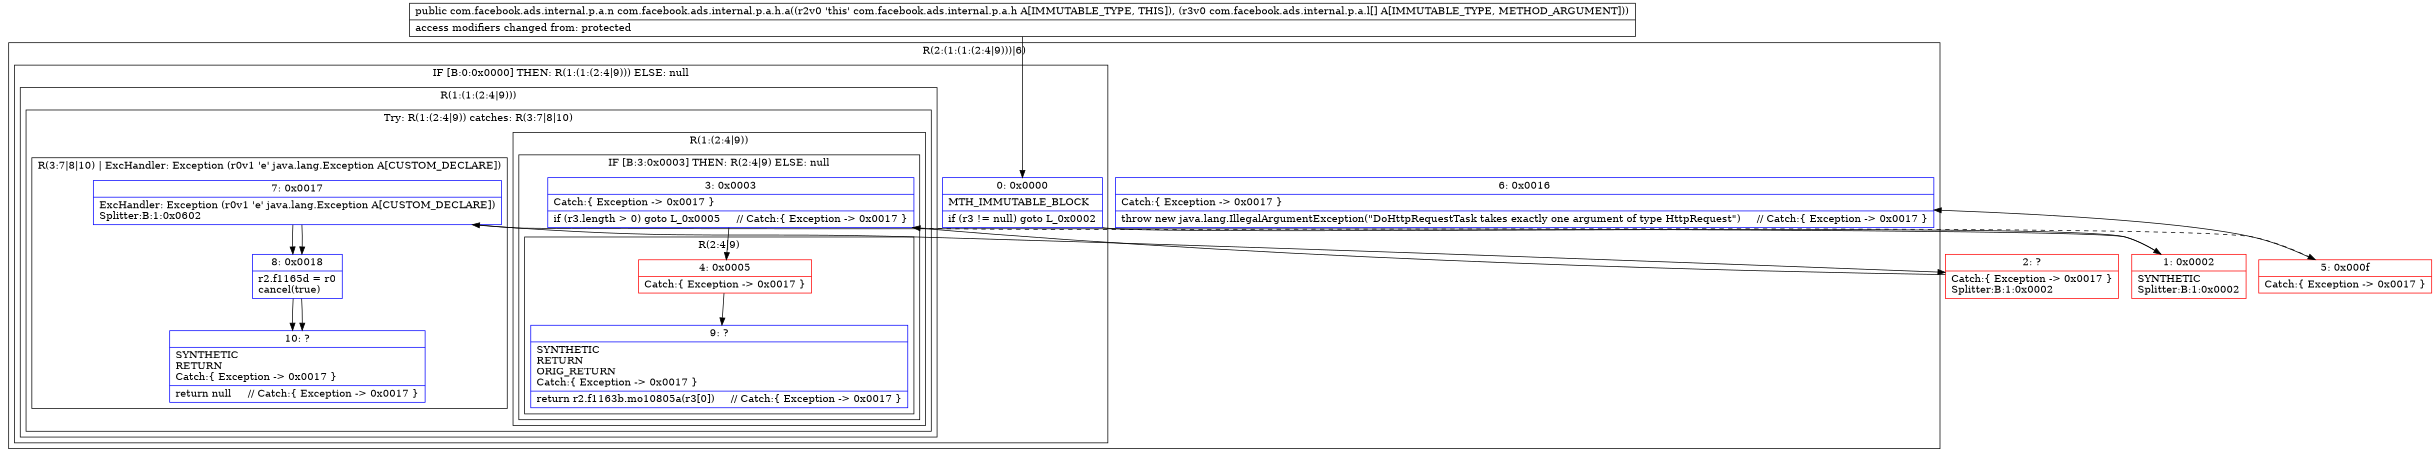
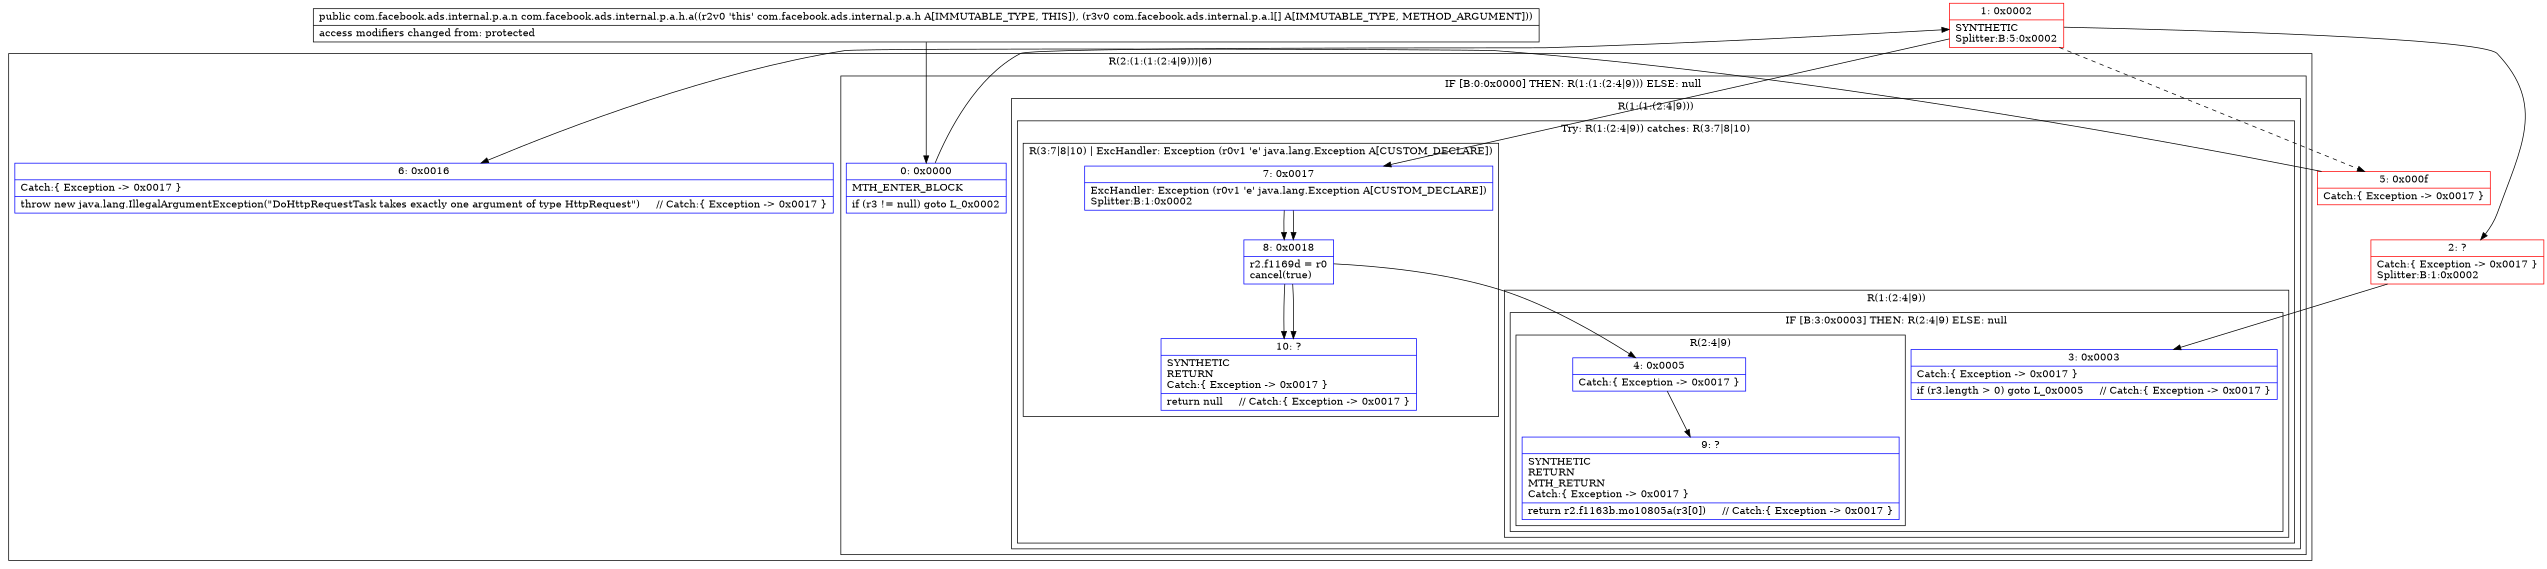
node "0: 0x0000": text "MTH_IMMUTABLE_BLOCK" -> "MTH_ENTER_BLOCK"
node "7: 0x0017": text "Splitter:B:1:0x0602" -> "Splitter:B:1:0x0002"
edge "3: 0x0003" -> "5: 0x000f": now "1: 0x0002" -> "5: 0x000f"
edge "3: 0x0003" -> "4: 0x0005": now "8: 0x0018" -> "4: 0x0005"
edge "7: 0x0017" -> "2: ?": now "1: 0x0002" -> "2: ?"
node "4: 0x0005": color red -> blue
node "8: 0x0018": text "r2.f1165d = r0" -> "r2.f1169d = r0"
node "1: 0x0002": text "Splitter:B:1:0x0002" -> "Splitter:B:5:0x0002"
node "9: ?": text "ORIG_RETURN" -> "MTH_RETURN"
